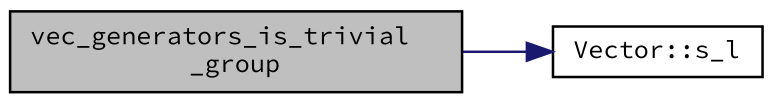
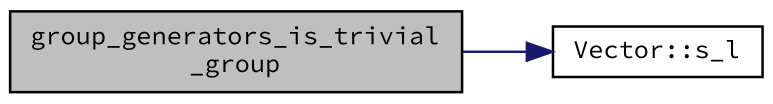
node "vec_generators_is_trivial _group": label "vec_generators_is_trivial _group" -> "group_generators_is_trivial _group"
